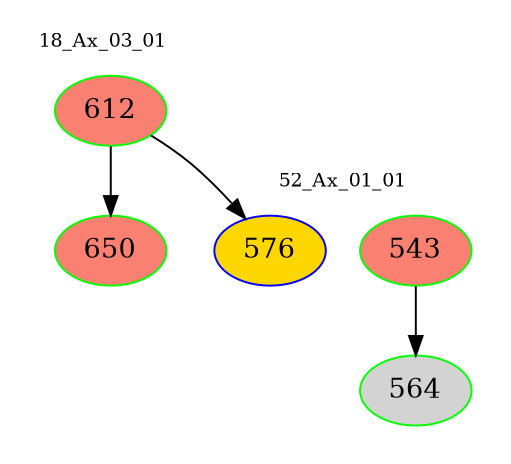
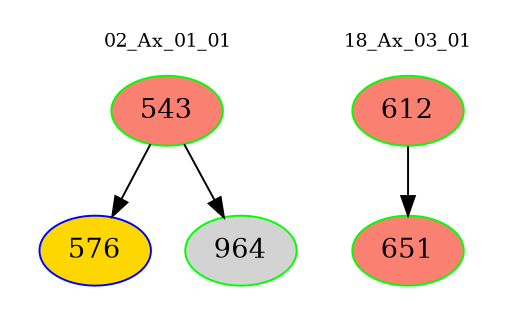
edge "612" -> "576": now "543" -> "576"
cluster "52_Ax_01_01": label "52_Ax_01_01" -> "02_Ax_01_01"
node "650": label "650" -> "651"
node "564": label "564" -> "964"
